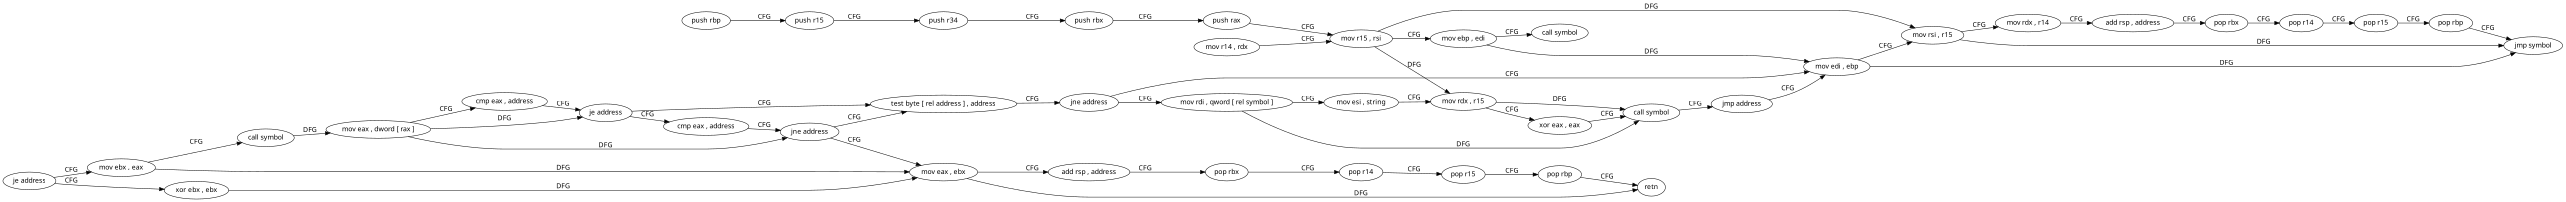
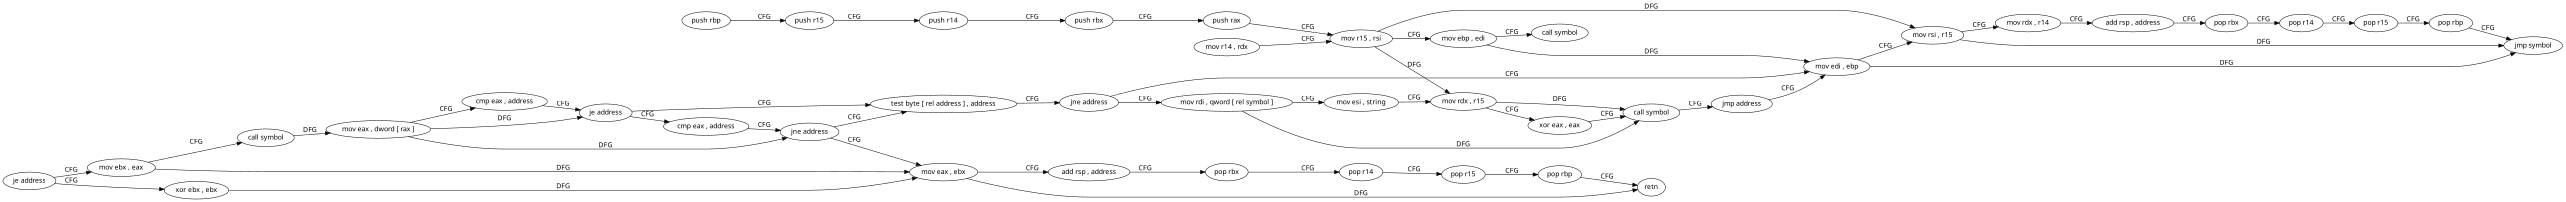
node "push r34": label "push r34" -> "push r14"
